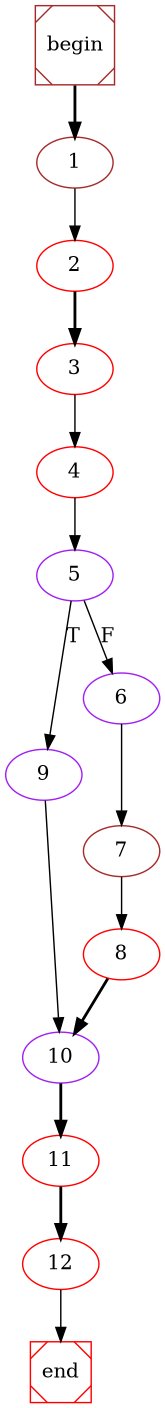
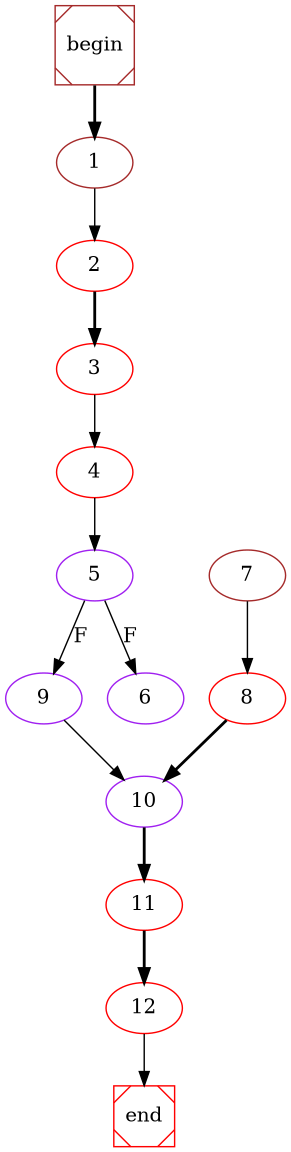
edge "5" -> "9": label "T" -> "F"
edge "6" -> "7": removed
